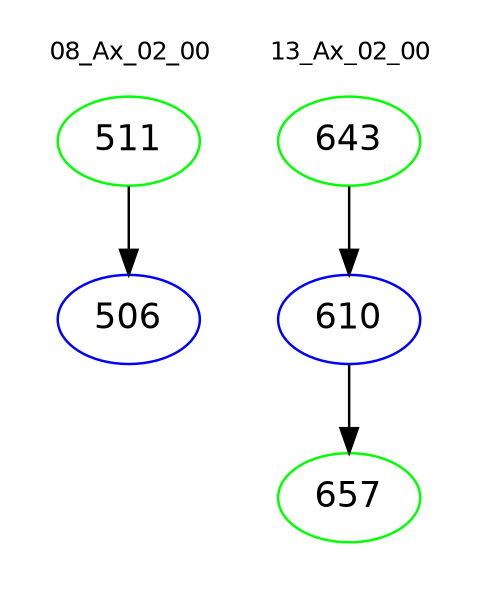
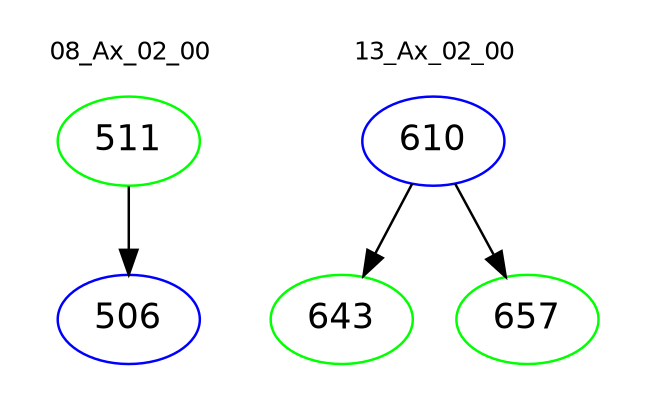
edge "643" -> "610": reversed
